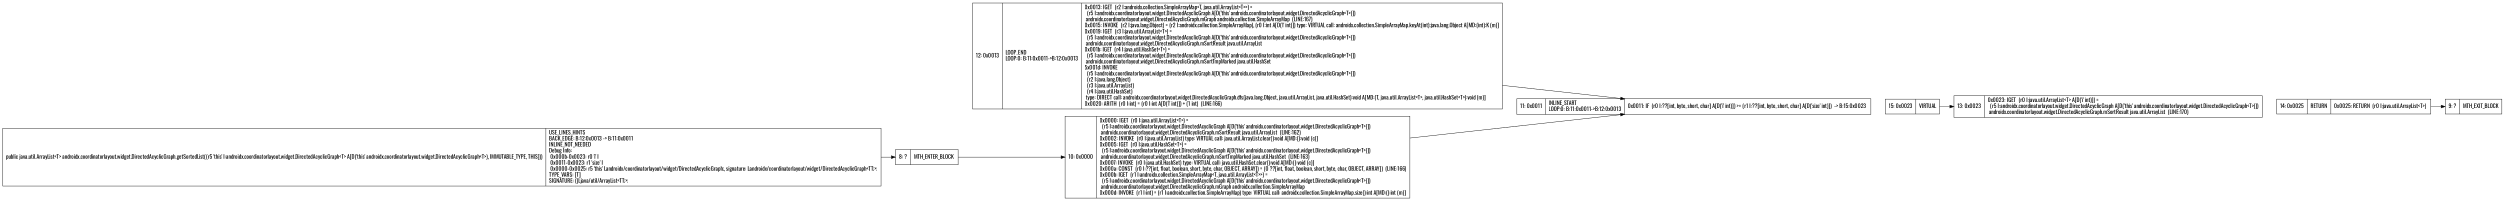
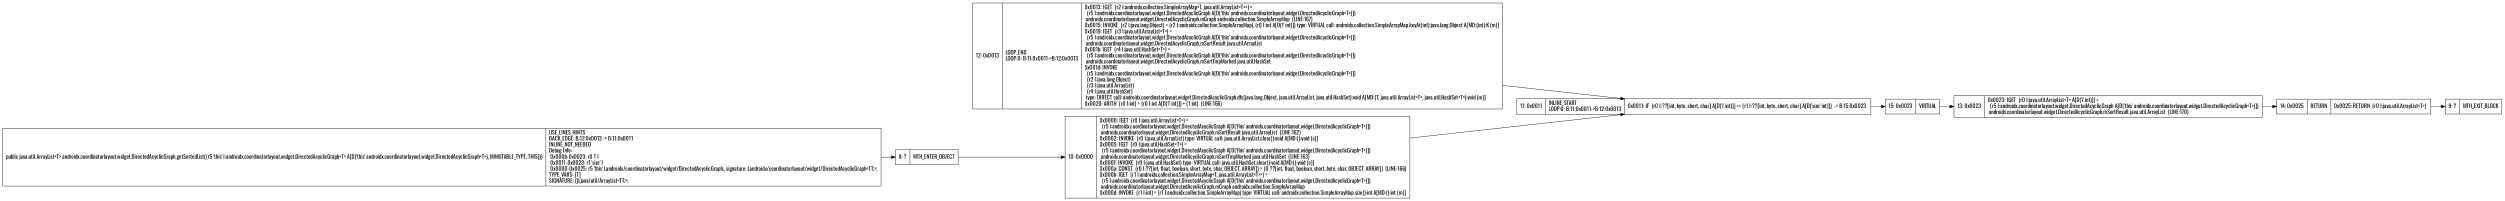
edge "11: 0x0011" -> "15: 0x0023": added
edge "13: 0x0023" -> "14: 0x0025": added
node "8: ?": text "MTH_ENTER_BLOCK" -> "MTH_ENTER_OBJECT"
